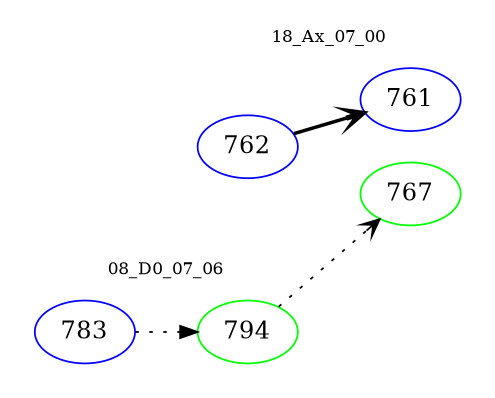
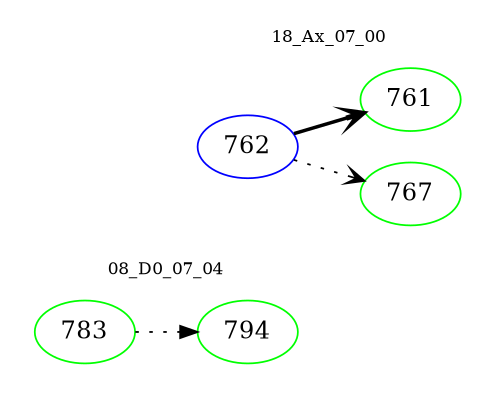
node "761": color blue -> green
edge "794" -> "767": now "762" -> "767"
cluster "08_D0_07_06": label "08_D0_07_06" -> "08_D0_07_04"
node "783": color blue -> green
